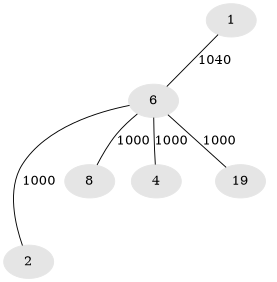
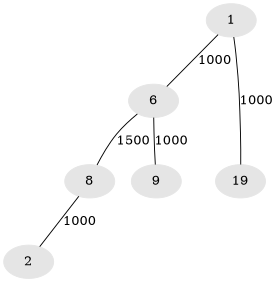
edge "1" -- "6": label "1040" -> "1000"
edge "6" -- "8": label "1000" -> "1500"
edge "6" -- "19": now "1" -- "19"
edge "6" -- "2": now "8" -- "2"
node "4": label "4" -> "9"
